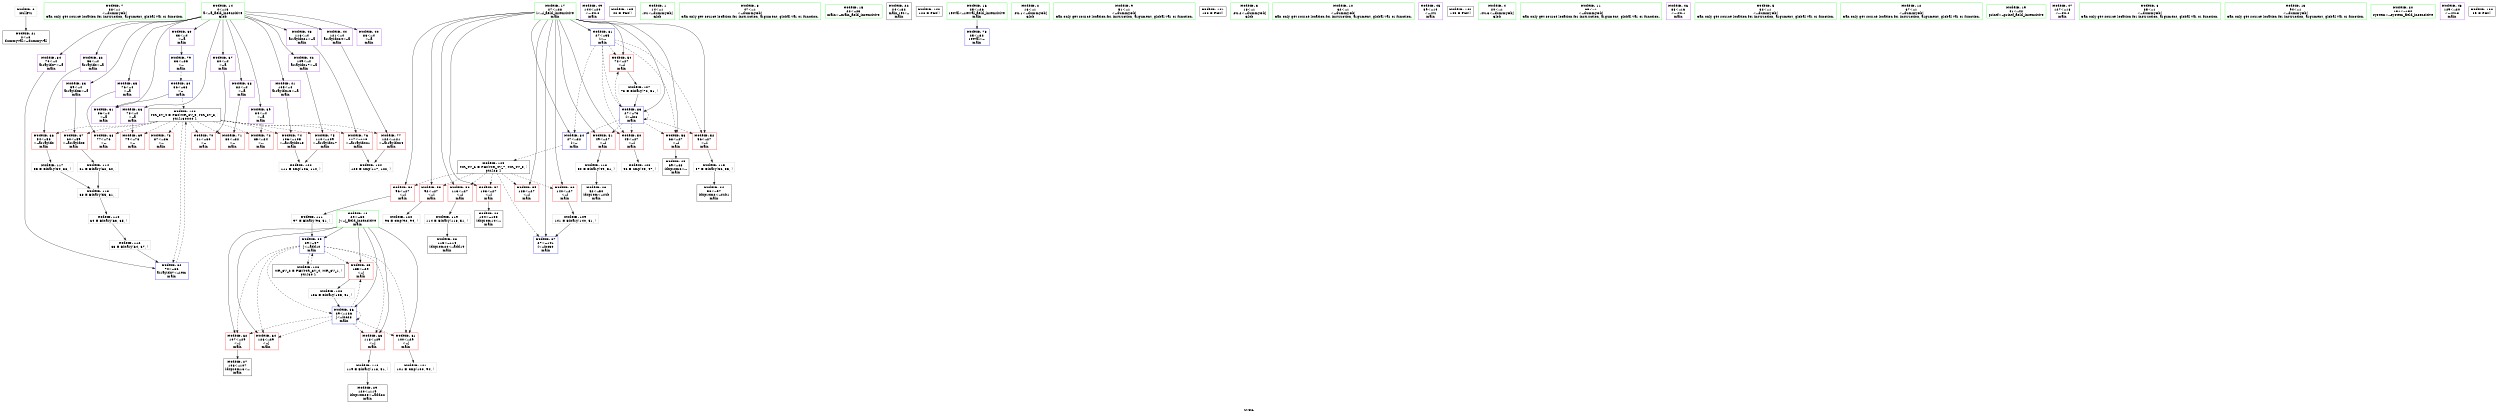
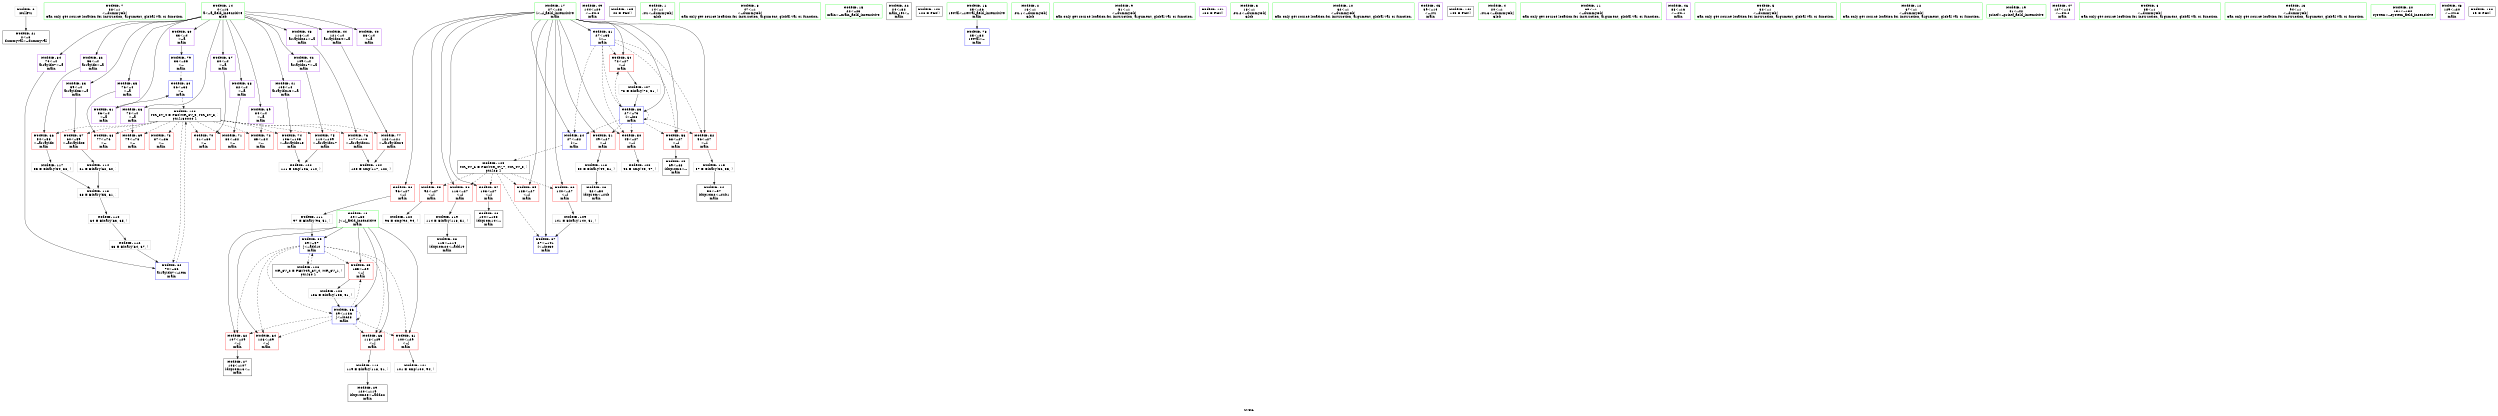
node "NodeID: 141": color black -> purple
edge "NodeID: 80" -> "NodeID: 31": reversed
edge "NodeID: 125" -> "NodeID: 56": removed
